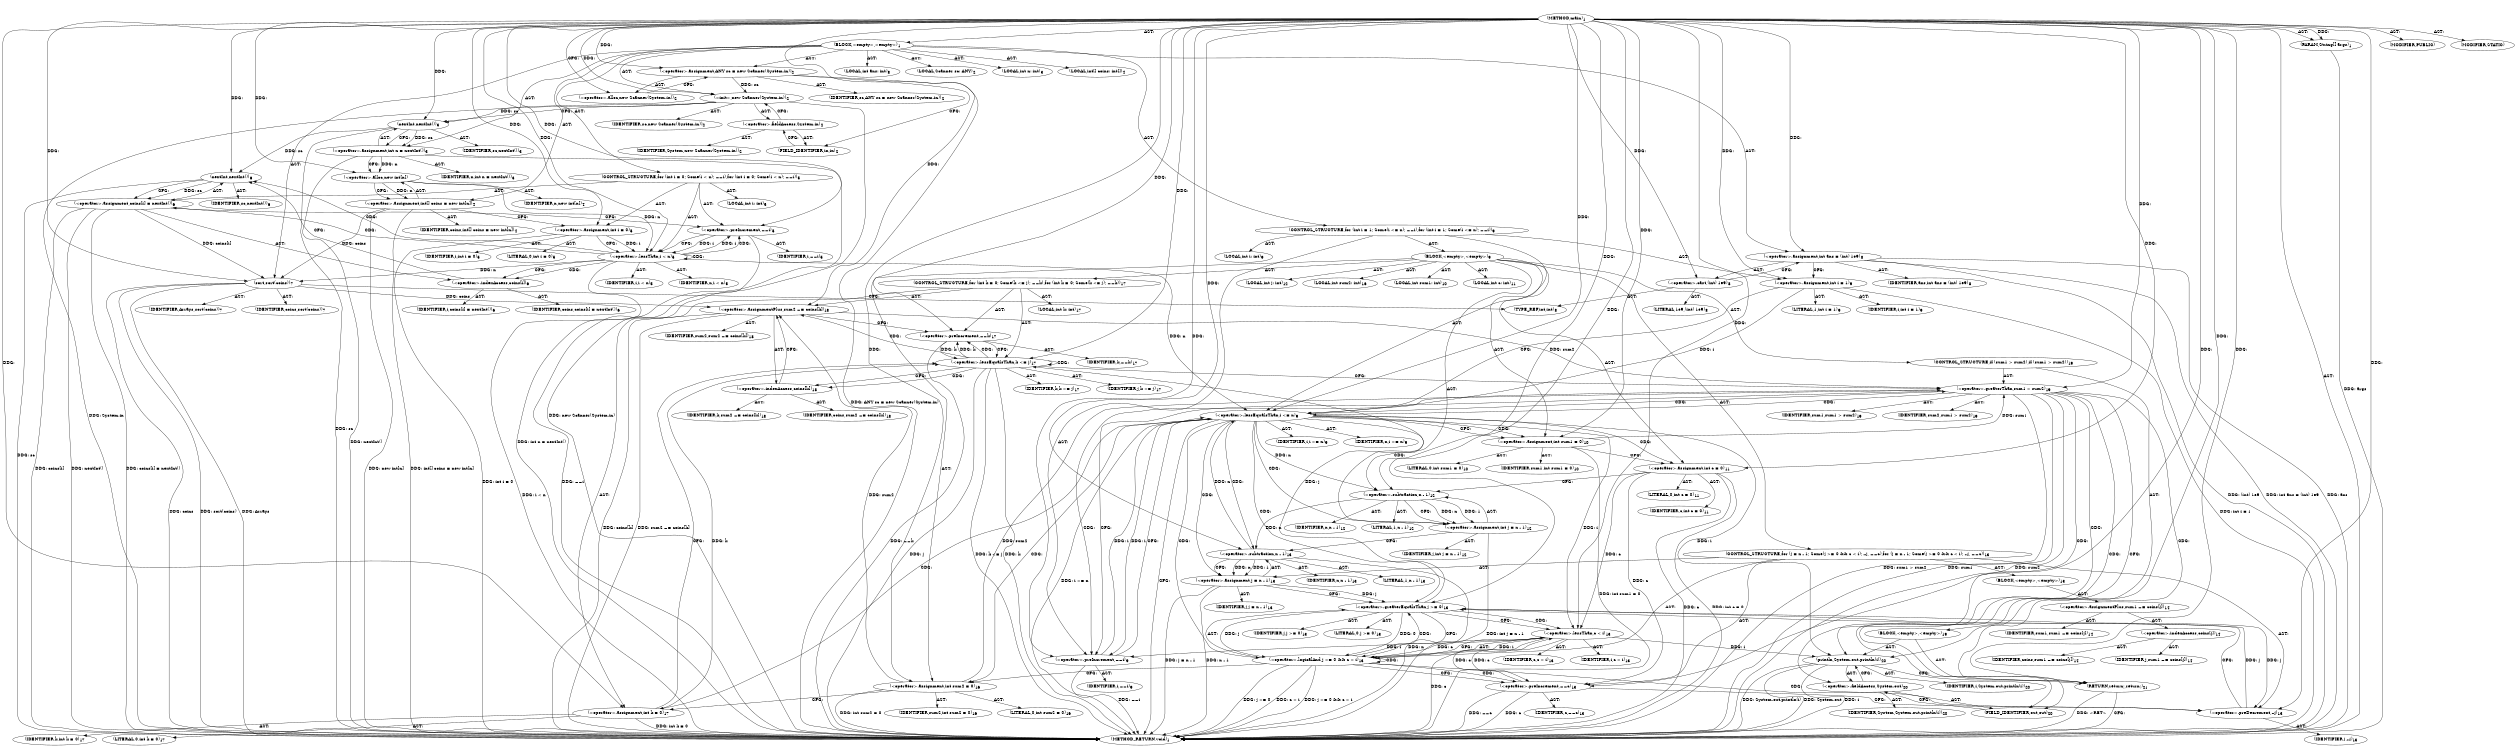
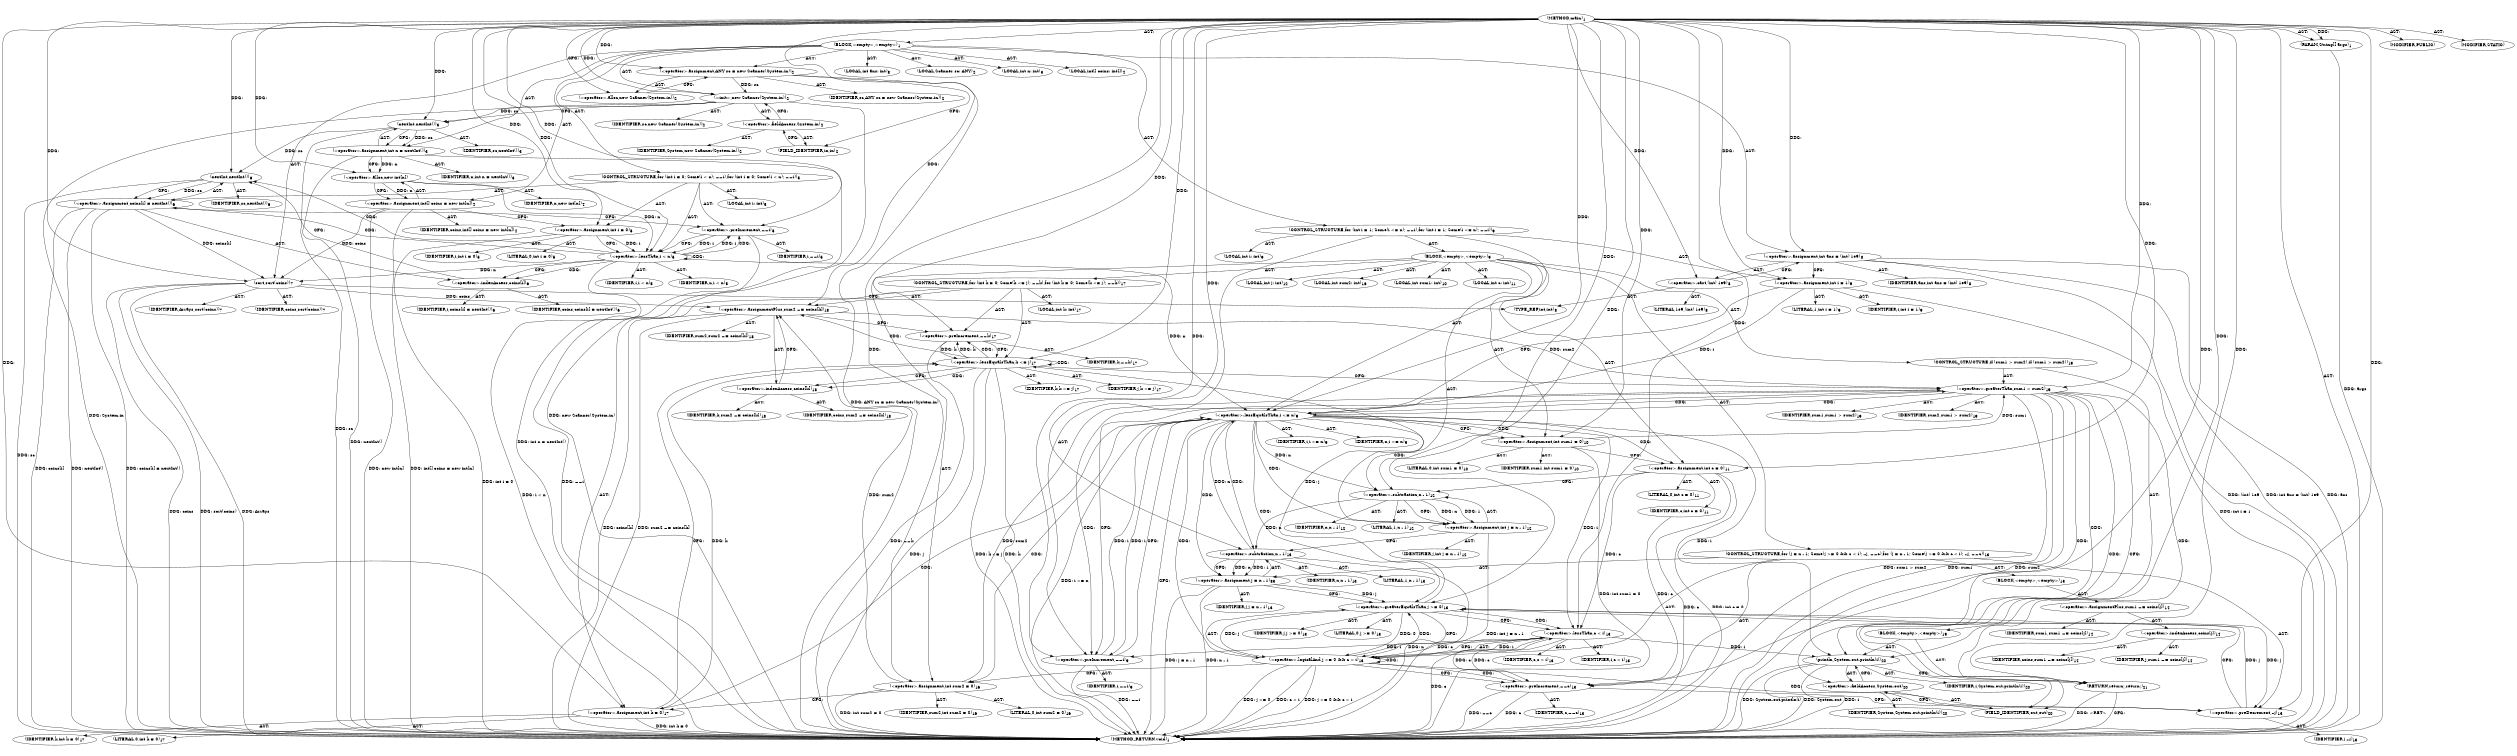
node "(<operator>.assignment,j = n - 1)": text "13" -> "83"
edge "(<operator>.assignment,int c = 0)" -> "(<operator>.preIncrement,++c)": now "(IDENTIFIER,c,int c = 0)" -> "(<operator>.preIncrement,++c)"
